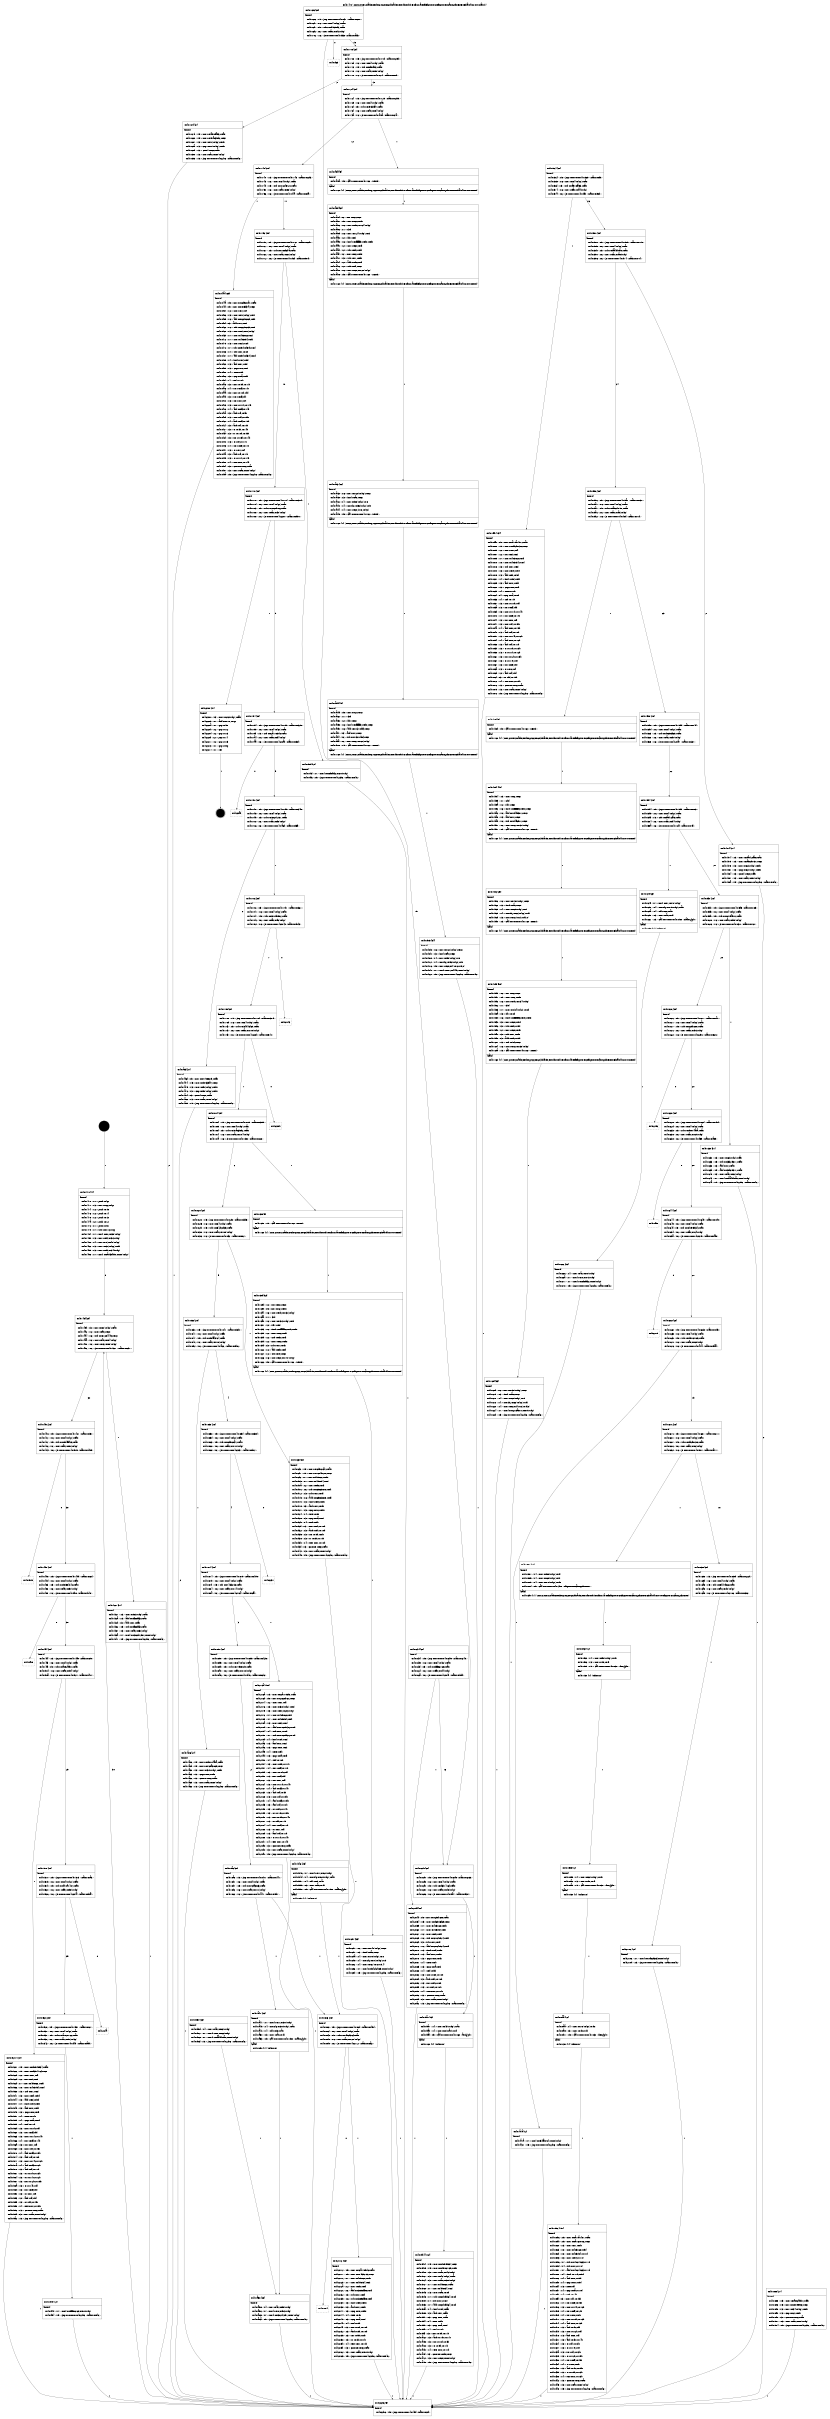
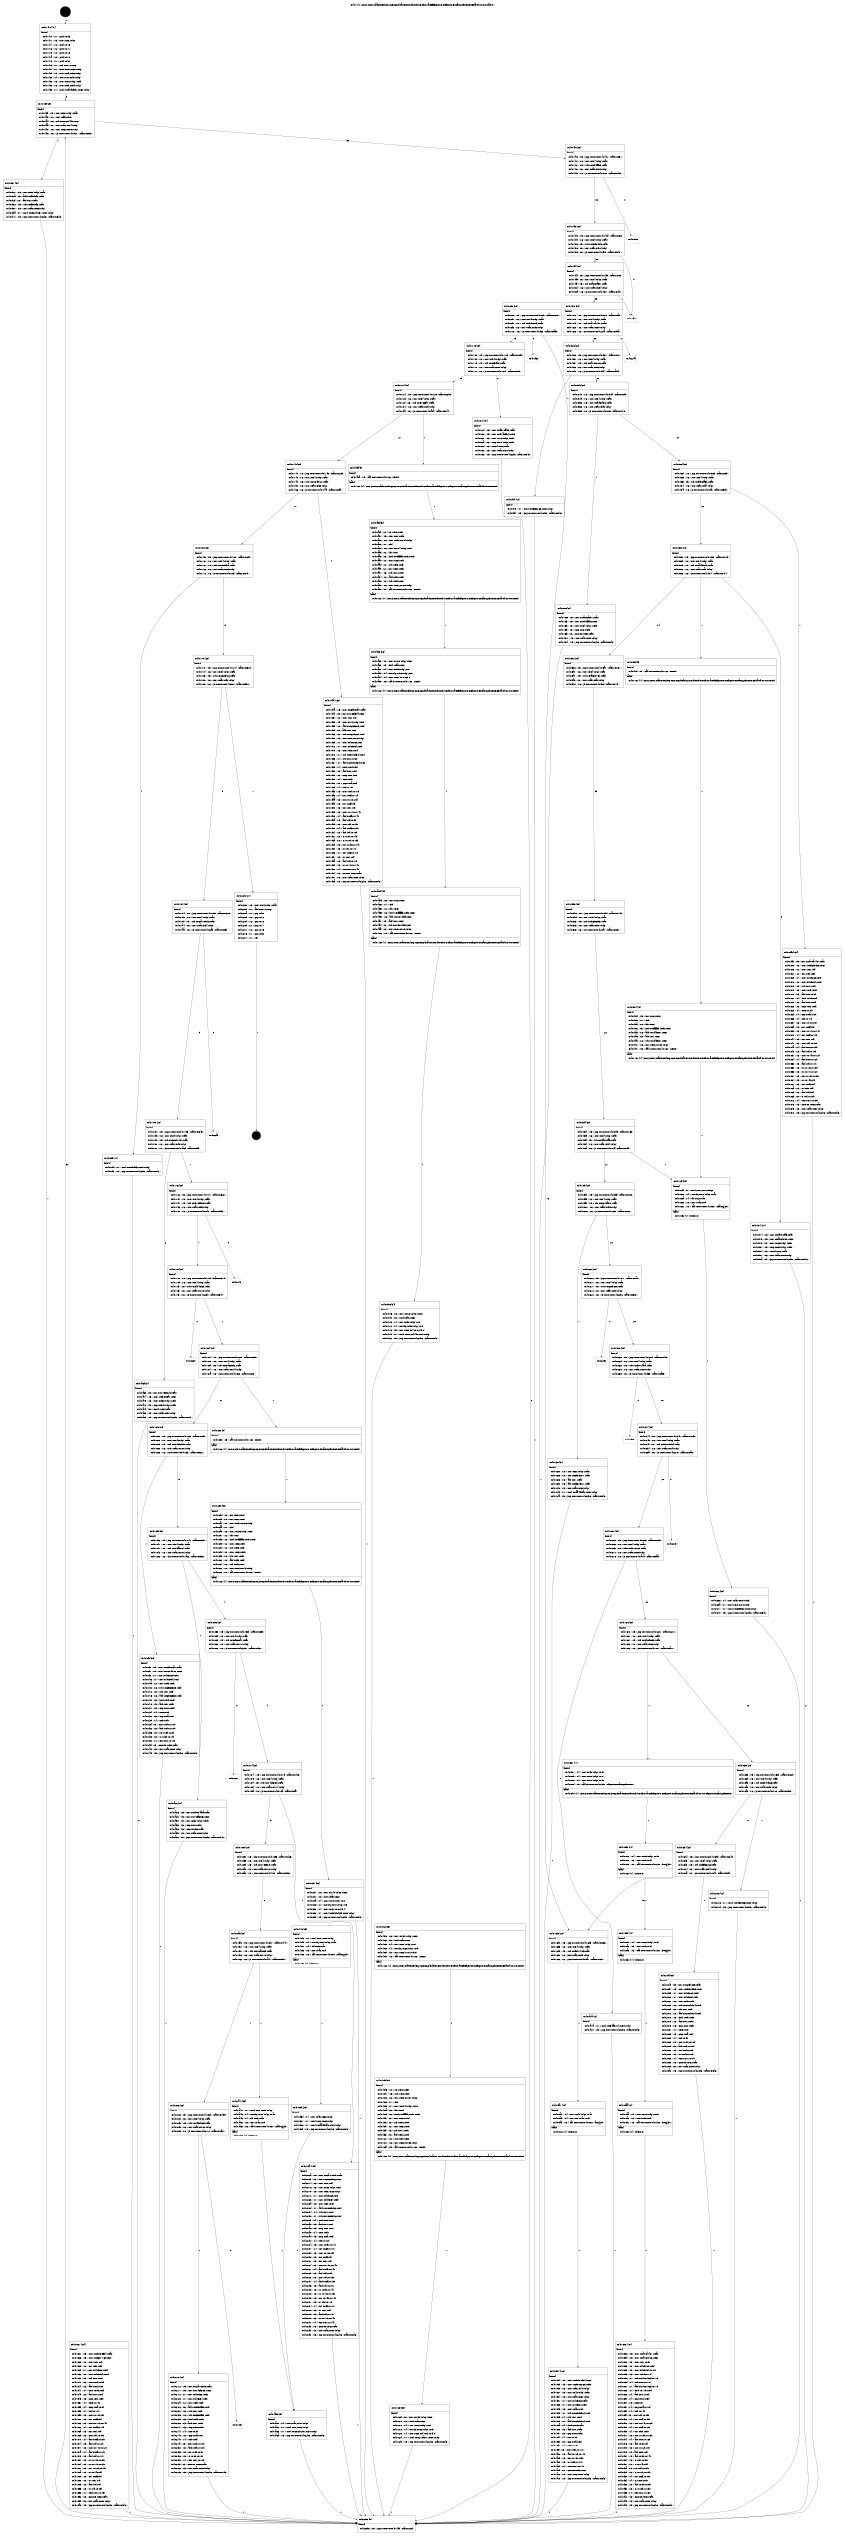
node "0x401548 [28]": added
edge "0x40159c [28]" -> "0x401b8f [5]": now "0x401580 [28]" -> "0x401b8f [5]"
edge "0x401b94 [40]" -> "0x401bbc [25]": now "0x401b94 [40]" -> "0x401c4f [23]"
edge "0x401698 [28]" -> "0x4016b4 [28]": added, label "17"
edge "0x4014f4 [28]" -> "0x401921 [134]": now "0x4014f4 [28]" -> "0x401fb8"
edge "0x401b46 [23]" -> "0x4018c8 [28]": now "0x401b46 [23]" -> "0x401b5d [23]"
